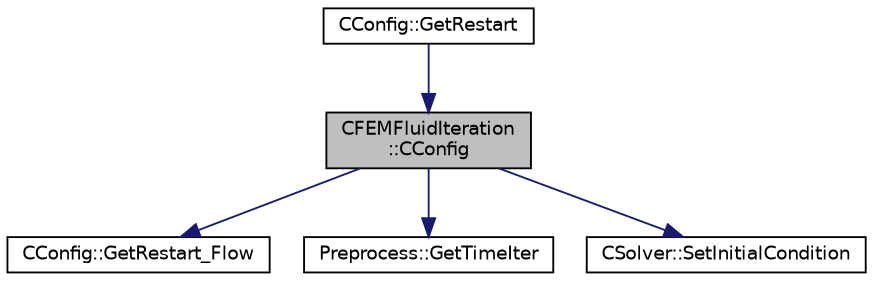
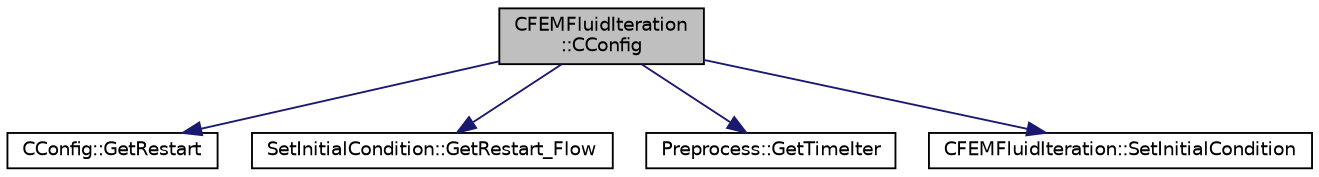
edge "CConfig::GetRestart" -> "CFEMFluidIteration ::CConfig": reversed
node "CConfig::GetRestart_Flow": label "CConfig::GetRestart_Flow" -> "SetInitialCondition::GetRestart_Flow"
node "CSolver::SetInitialCondition": label "CSolver::SetInitialCondition" -> "CFEMFluidIteration::SetInitialCondition"
